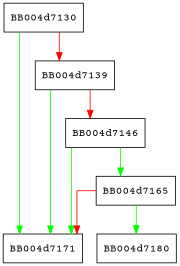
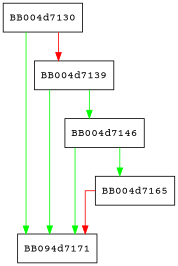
edge "BB004d7139" -> "BB004d7146": color red -> green
node "BB004d7171": label "BB004d7171" -> "BB094d7171"
node "BB004d7180": removed
